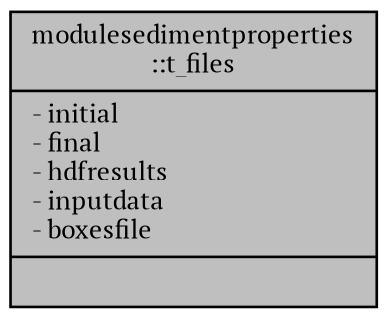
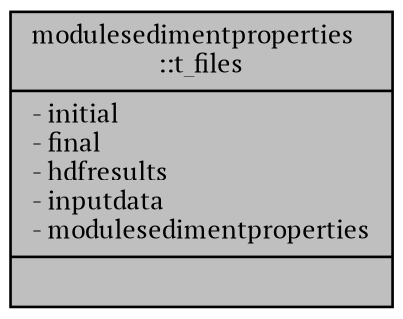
node "modulesedimentproperties": text "- boxesfile" -> "- modulesedimentproperties"
